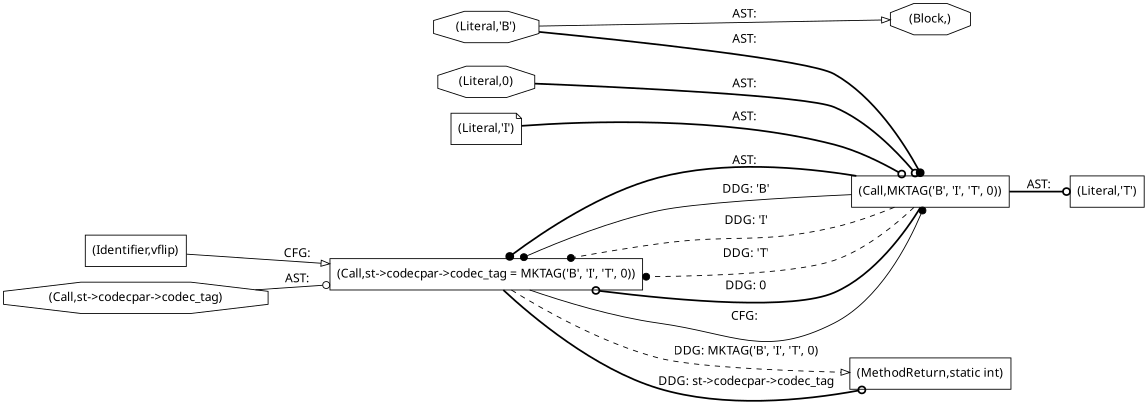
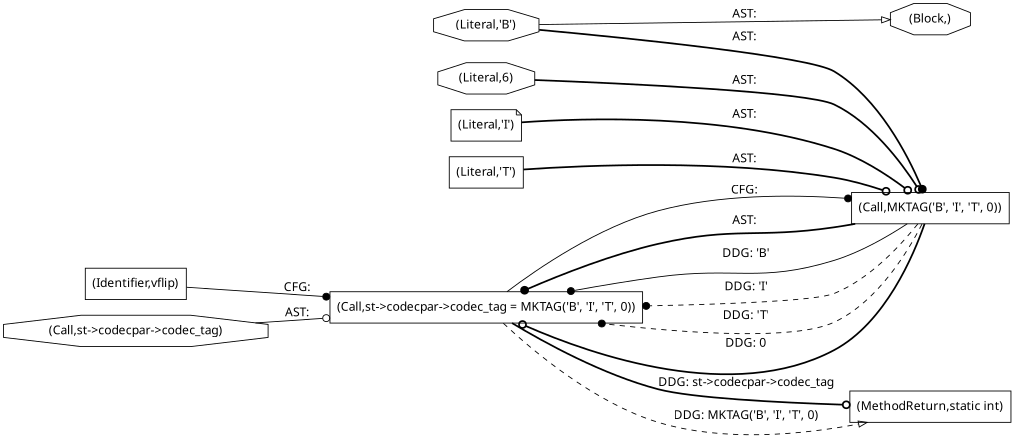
node "(Literal,0)": label "(Literal,0)" -> "(Literal,6)"
edge "(Call,MKTAG('B', 'I', 'T', 0))" -> "(Literal,'T')": reversed
edge "(Identifier,vflip)" -> "(Call,st->codecpar->codec_tag = MKTAG('B', 'I', 'T', 0))": arrowhead onormal -> dot
